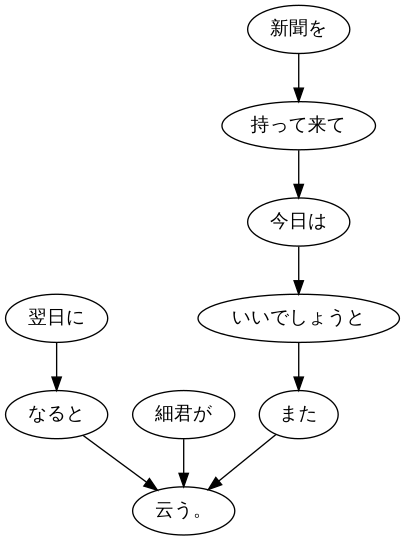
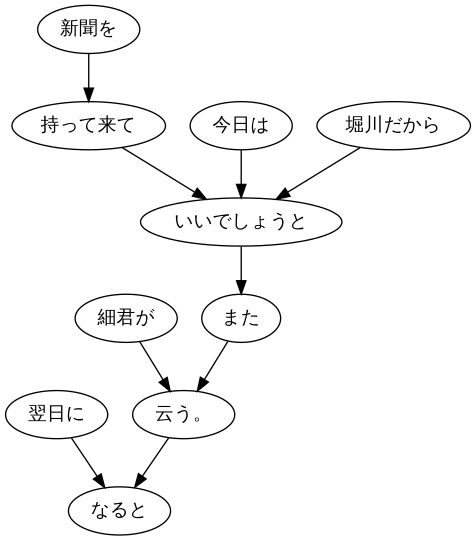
node "堀川だから": added
edge "持って来て" -> "今日は": now "持って来て" -> "いいでしょうと"
edge "なると" -> "云う。": reversed
